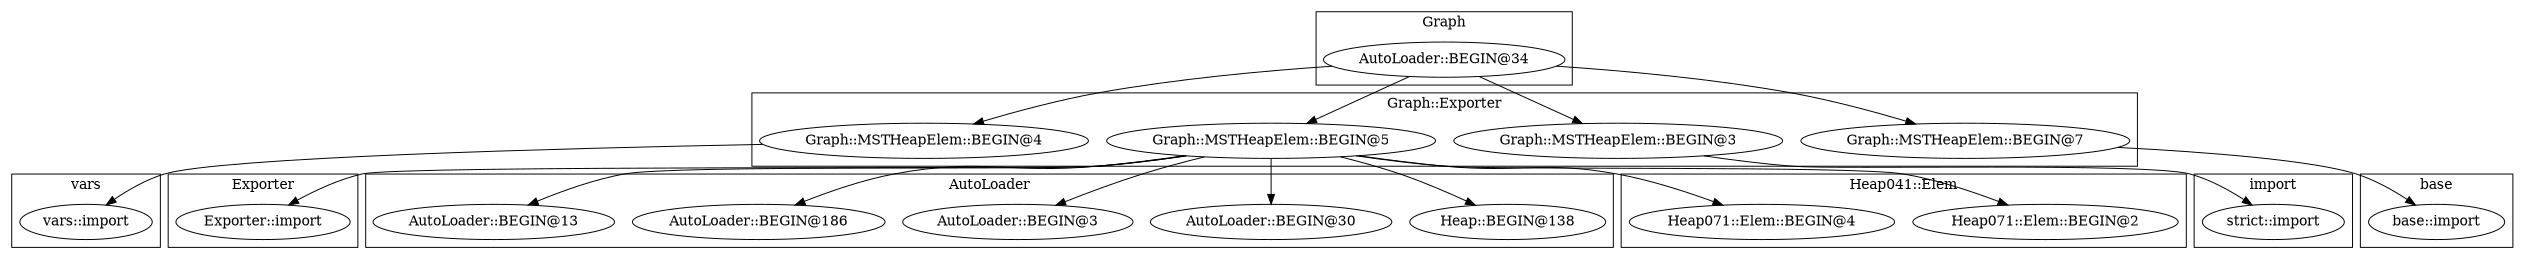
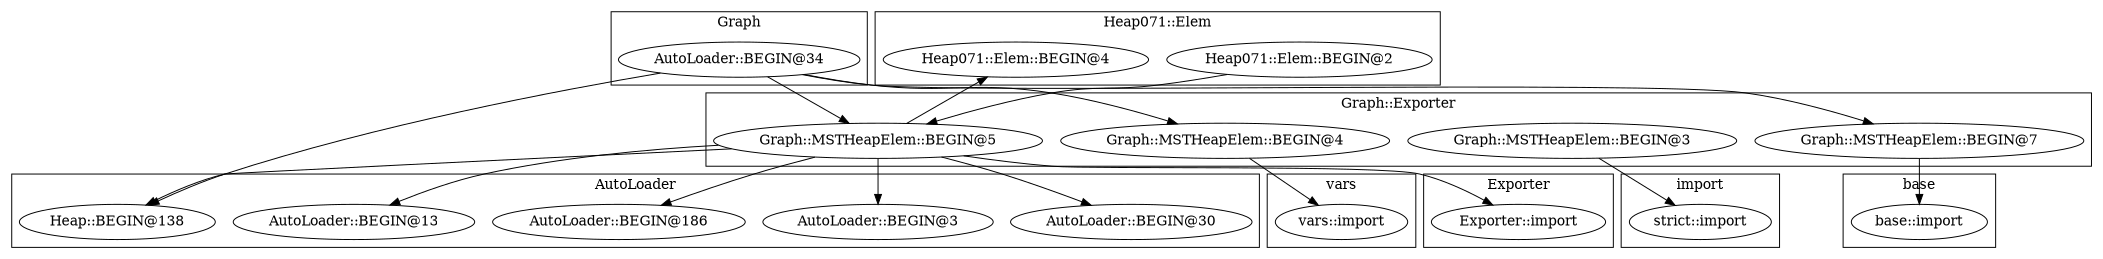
edge "AutoLoader::BEGIN@34" -> "Graph::MSTHeapElem::BEGIN@3": now "AutoLoader::BEGIN@34" -> "Heap::BEGIN@138"
edge "Graph::MSTHeapElem::BEGIN@5" -> "Heap071::Elem::BEGIN@2": reversed
cluster "Heap041::Elem": label "Heap041::Elem" -> "Heap071::Elem"
